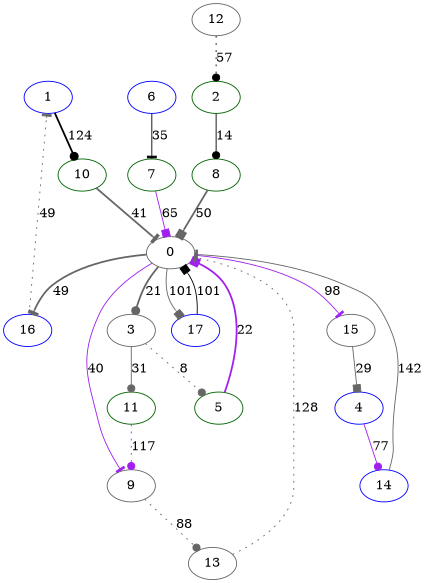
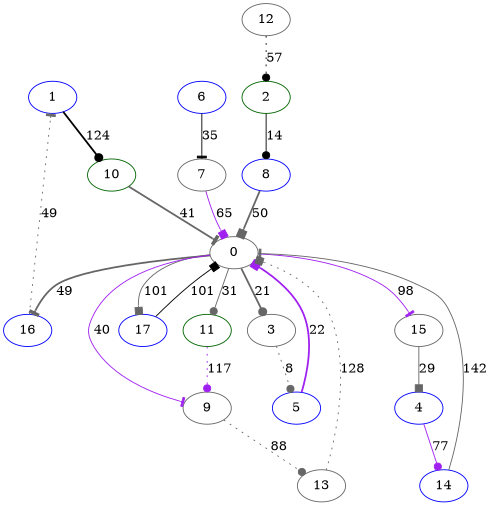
node "7": color darkgreen -> gray40
node "8": color darkgreen -> blue
edge "3" -> "11": now "0" -> "11"
edge "13" -> "0": arrowhead tee -> box
node "5": color darkgreen -> blue
